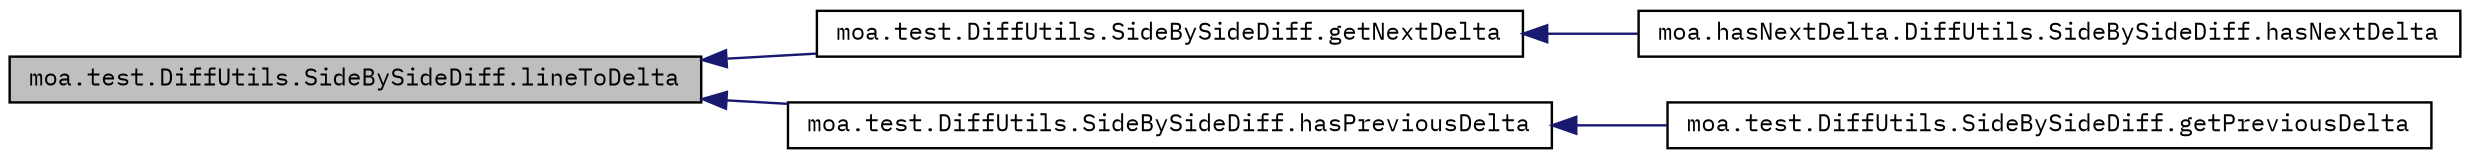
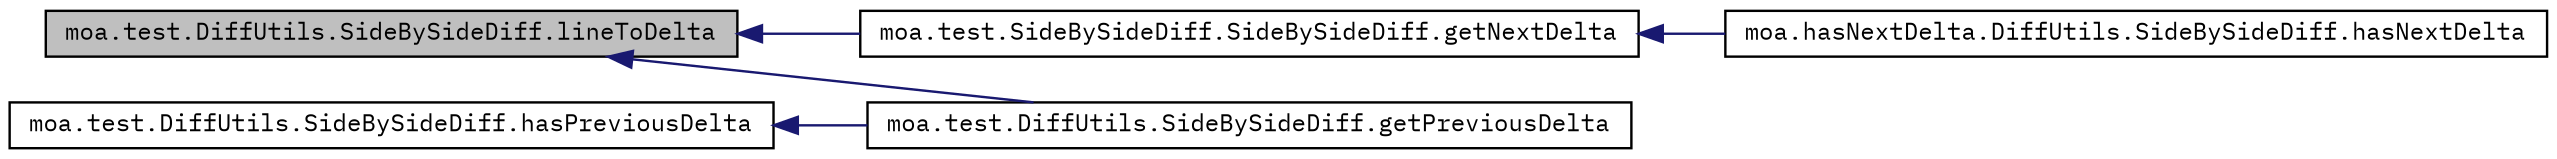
node "moa.test.DiffUtils.SideBySideDiff.getNextDelta": label "moa.test.DiffUtils.SideBySideDiff.getNextDelta" -> "moa.test.SideBySideDiff.SideBySideDiff.getNextDelta"
edge "moa.test.DiffUtils.SideBySideDiff.hasPreviousDelta" -> "moa.test.DiffUtils.SideBySideDiff.lineToDelta": now "moa.test.DiffUtils.SideBySideDiff.getPreviousDelta" -> "moa.test.DiffUtils.SideBySideDiff.lineToDelta"
